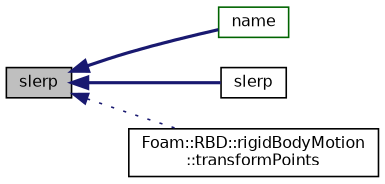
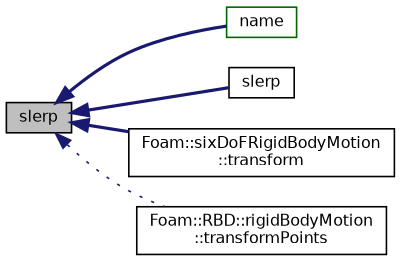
node "Foam::sixDoFRigidBodyMotion ::transform": added
